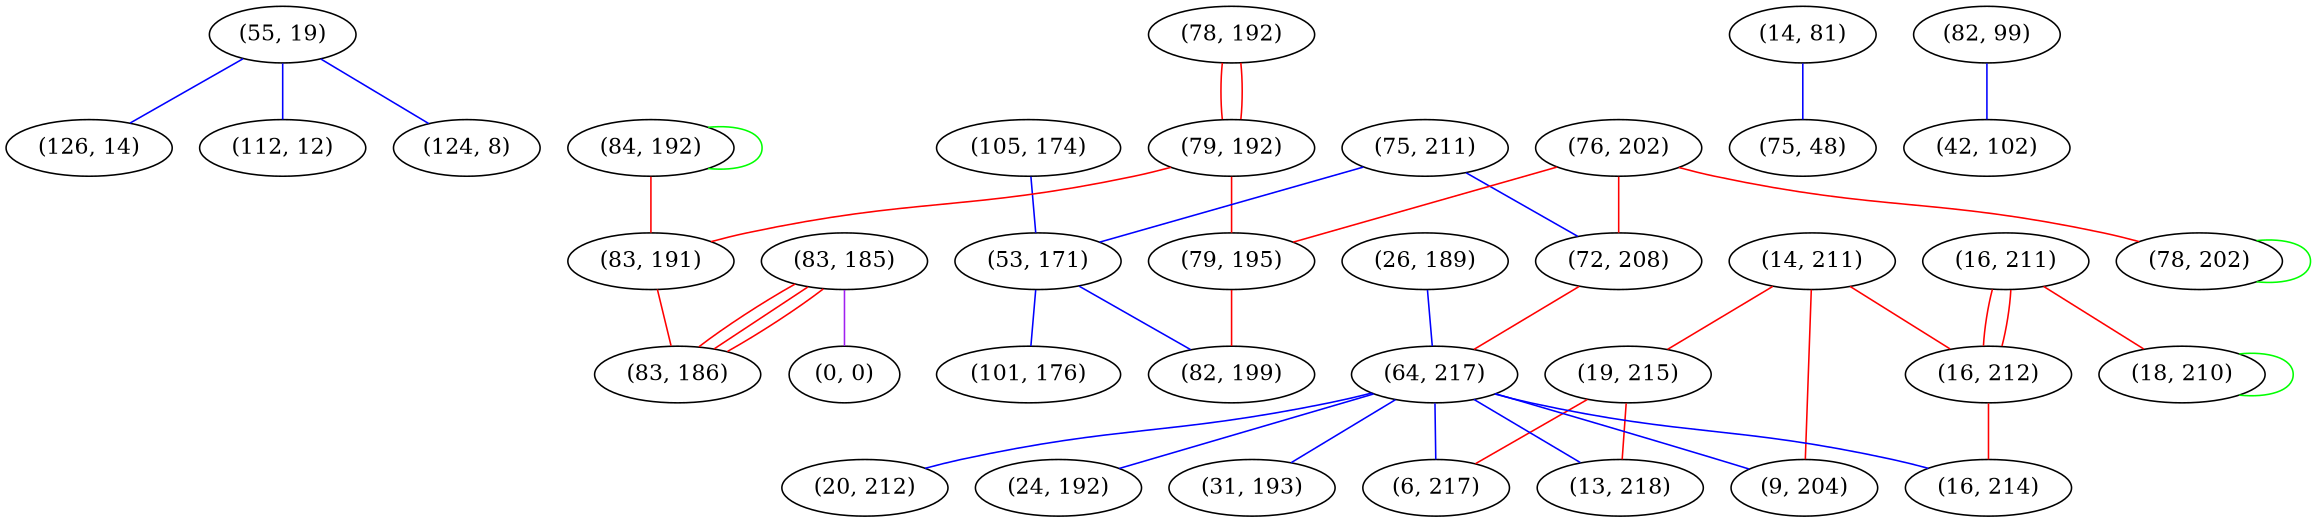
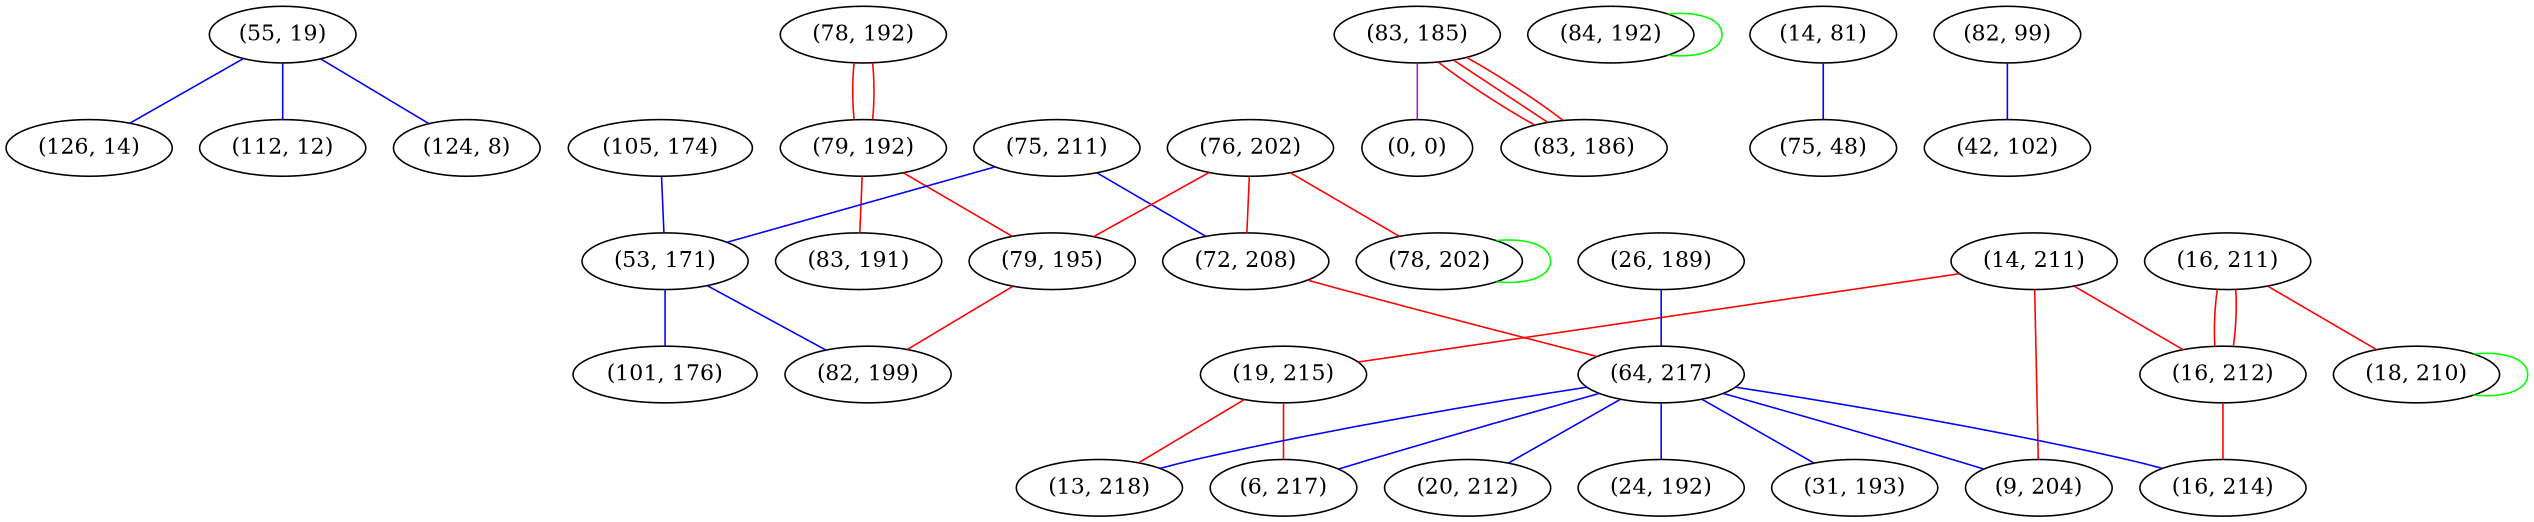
edge "(84, 192)" -- "(83, 191)": removed
edge "(83, 191)" -- "(83, 186)": removed
